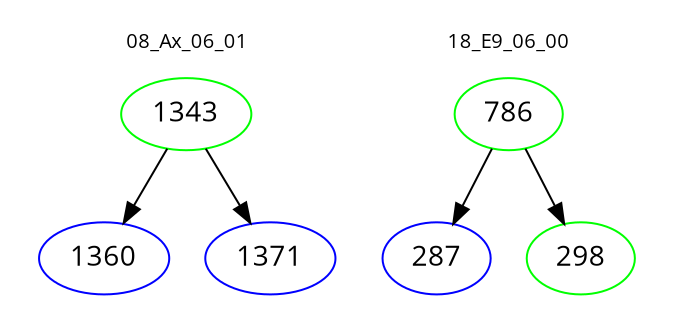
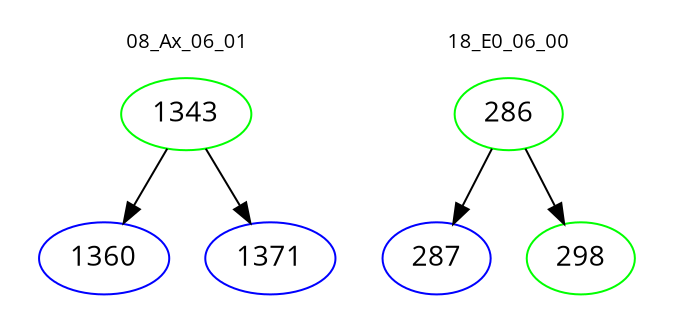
cluster "18_E9_06_00": label "18_E9_06_00" -> "18_E0_06_00"
node "786": label "786" -> "286"
